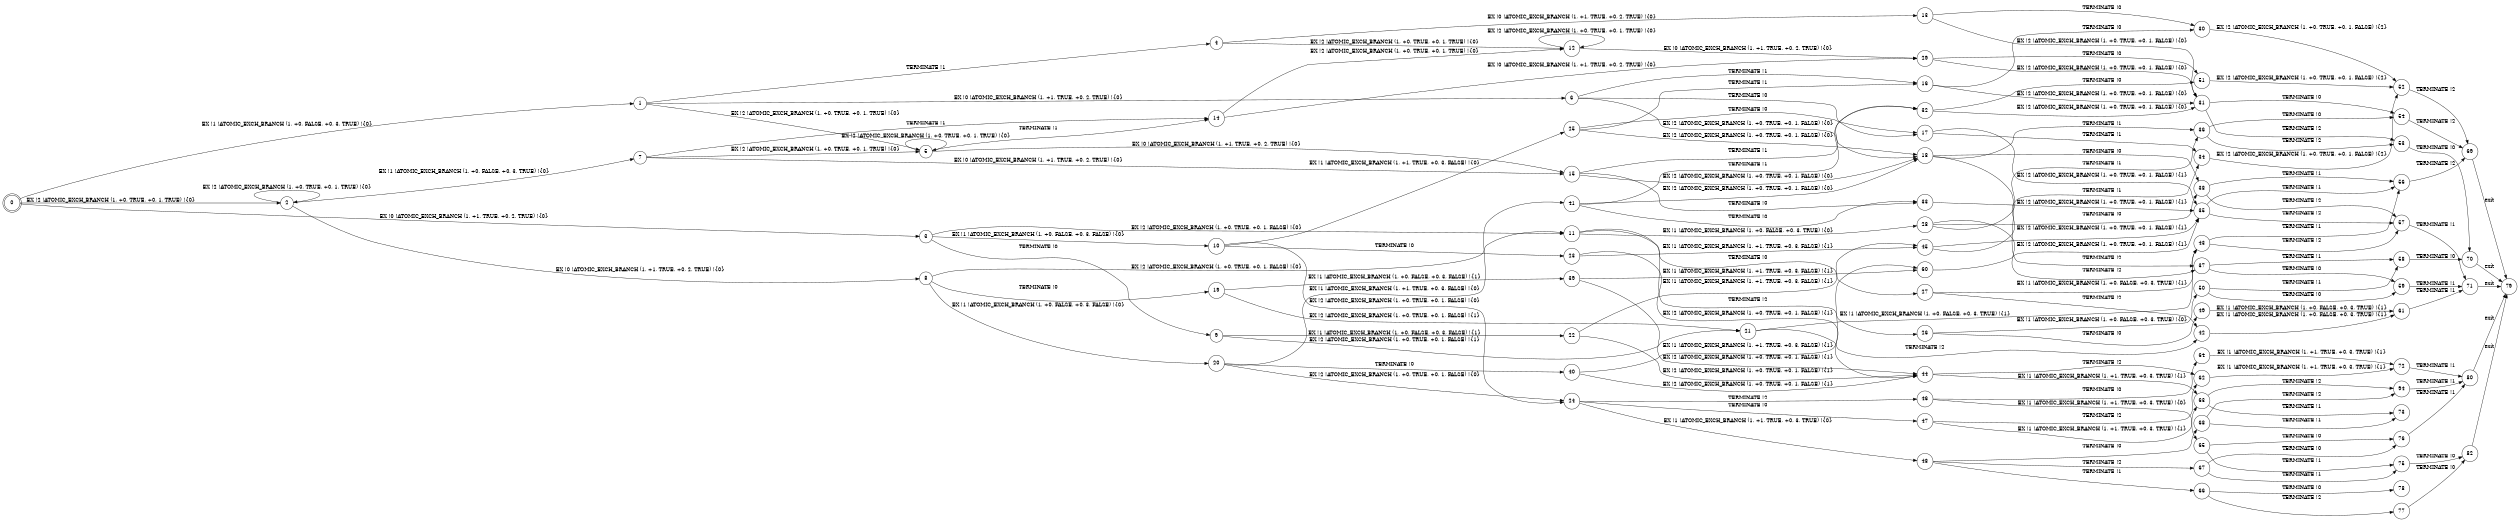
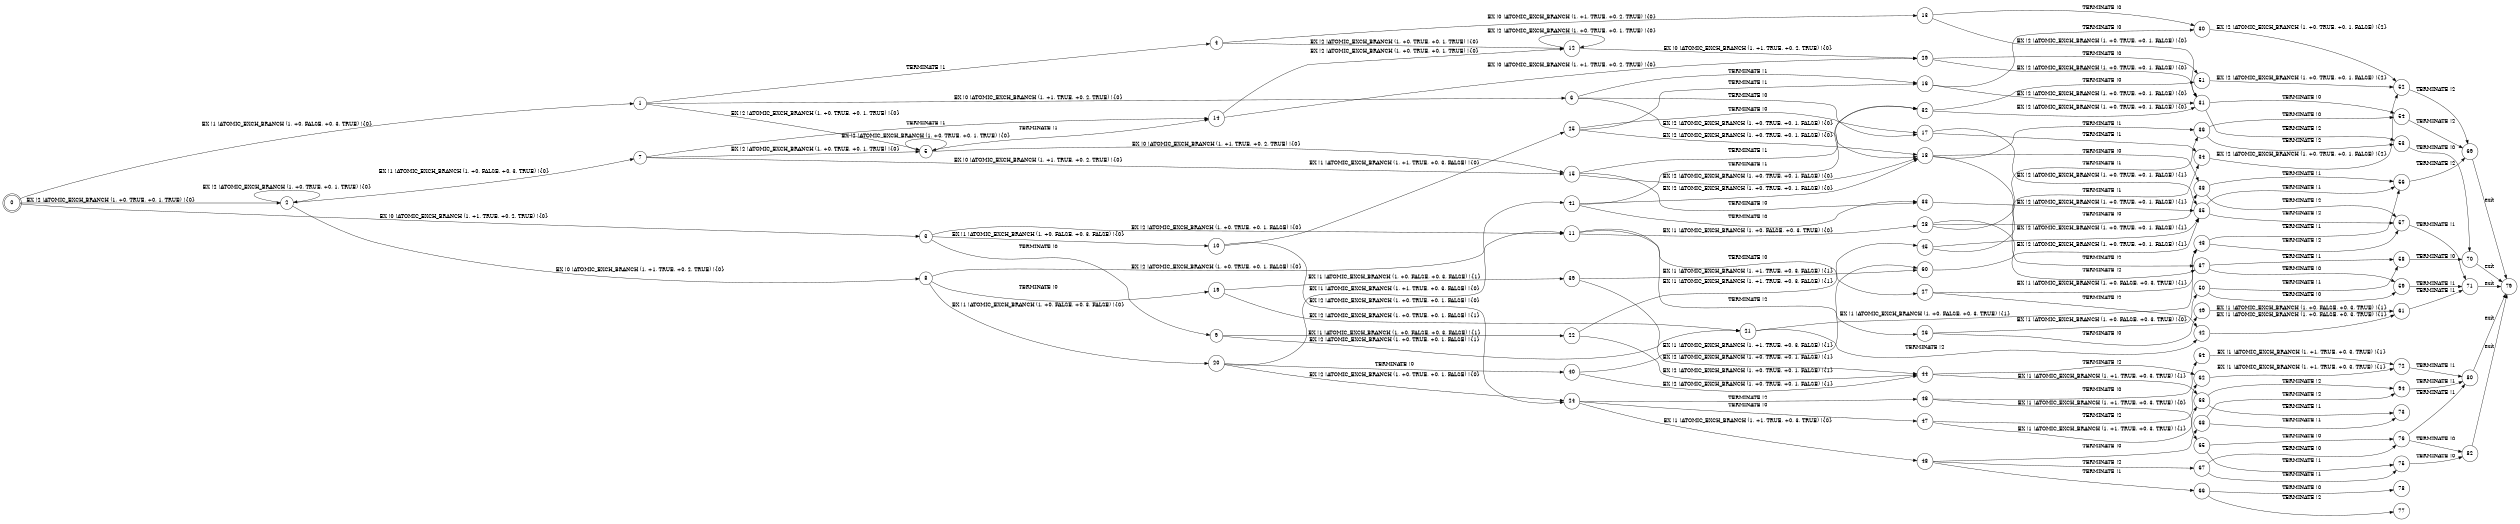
node "23": removed
edge "77" -> "82": now "76" -> "82"
